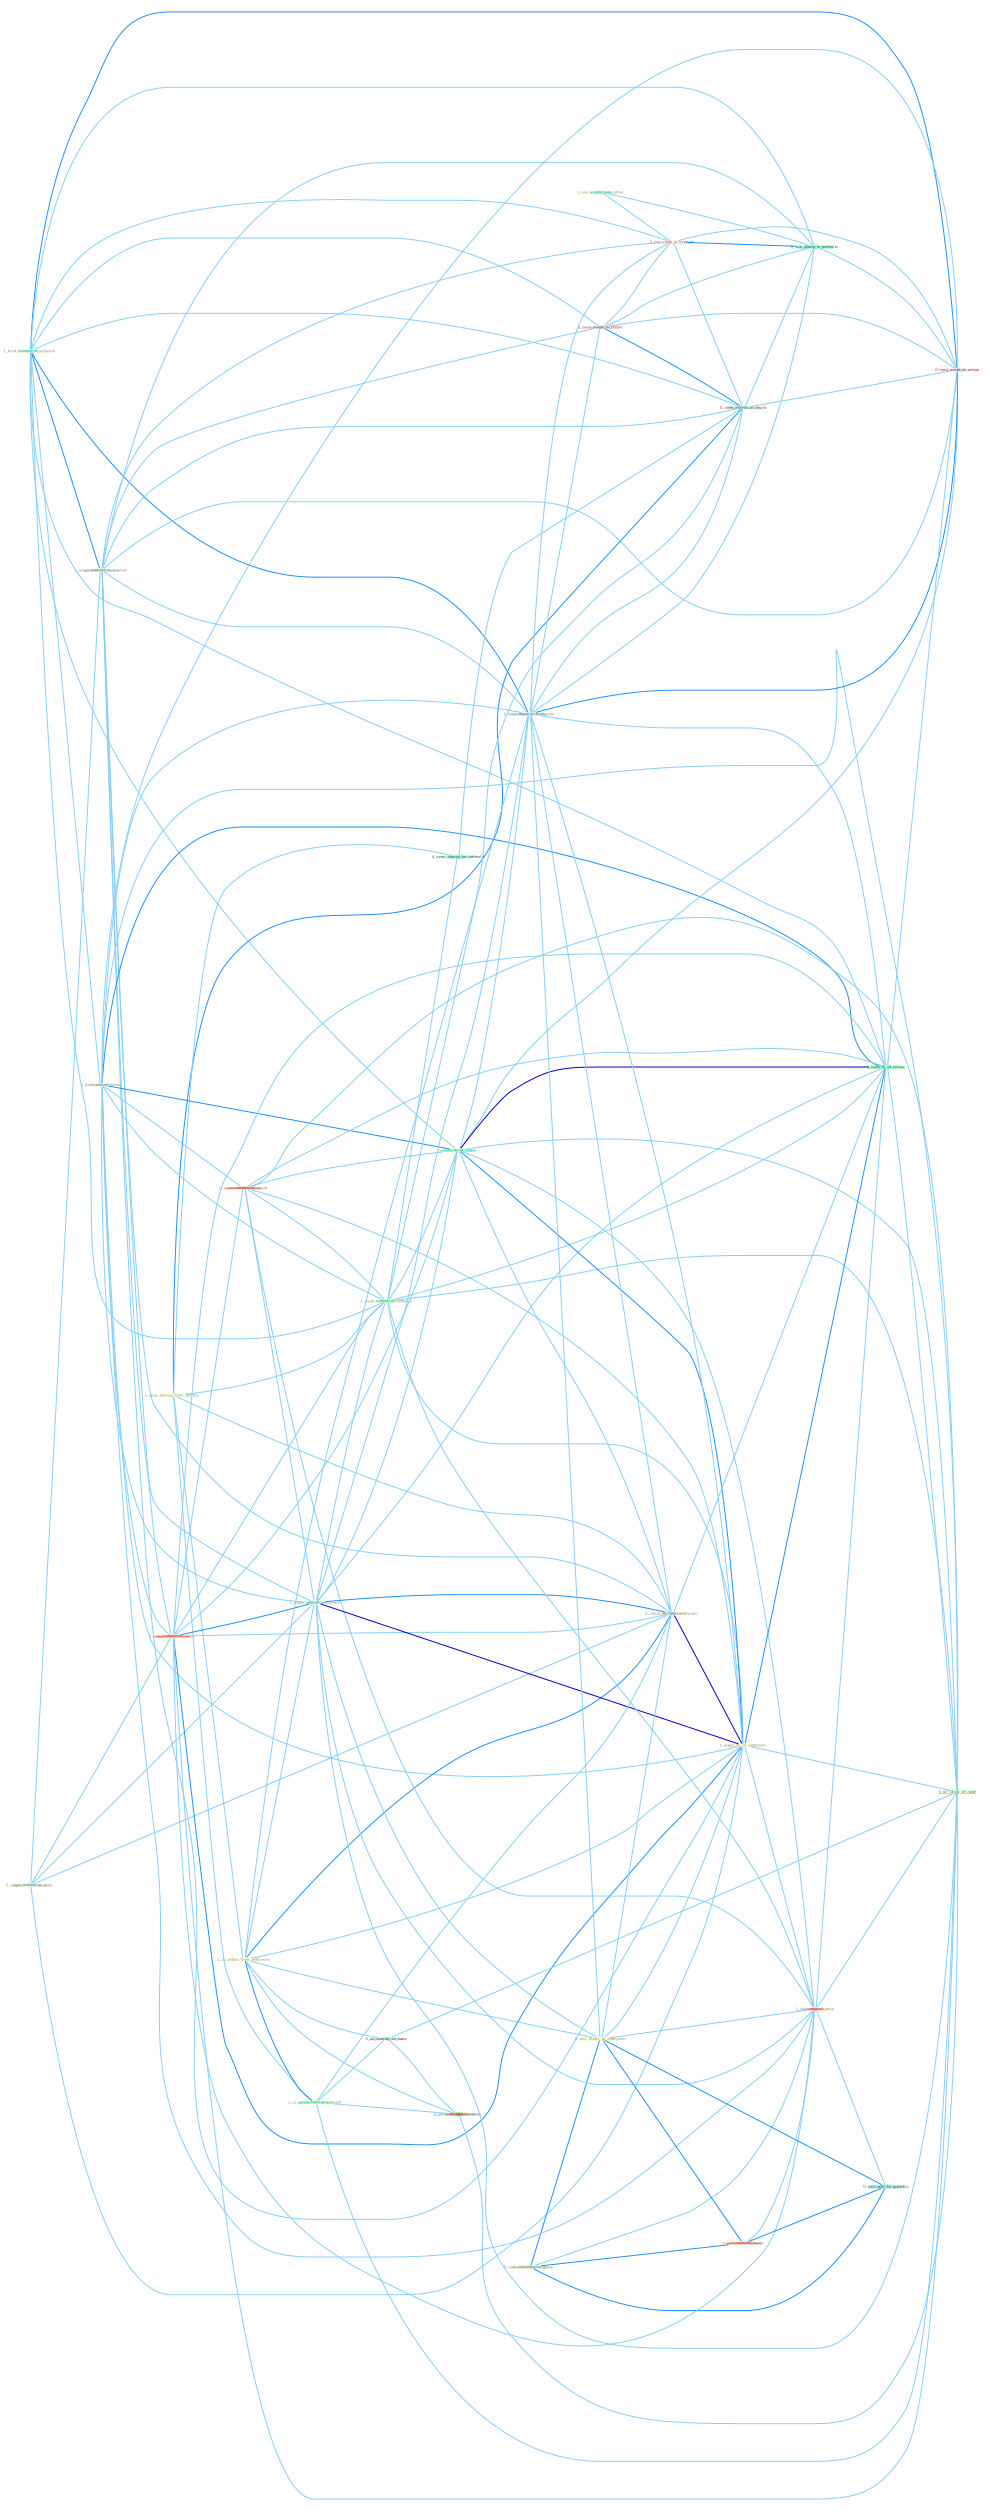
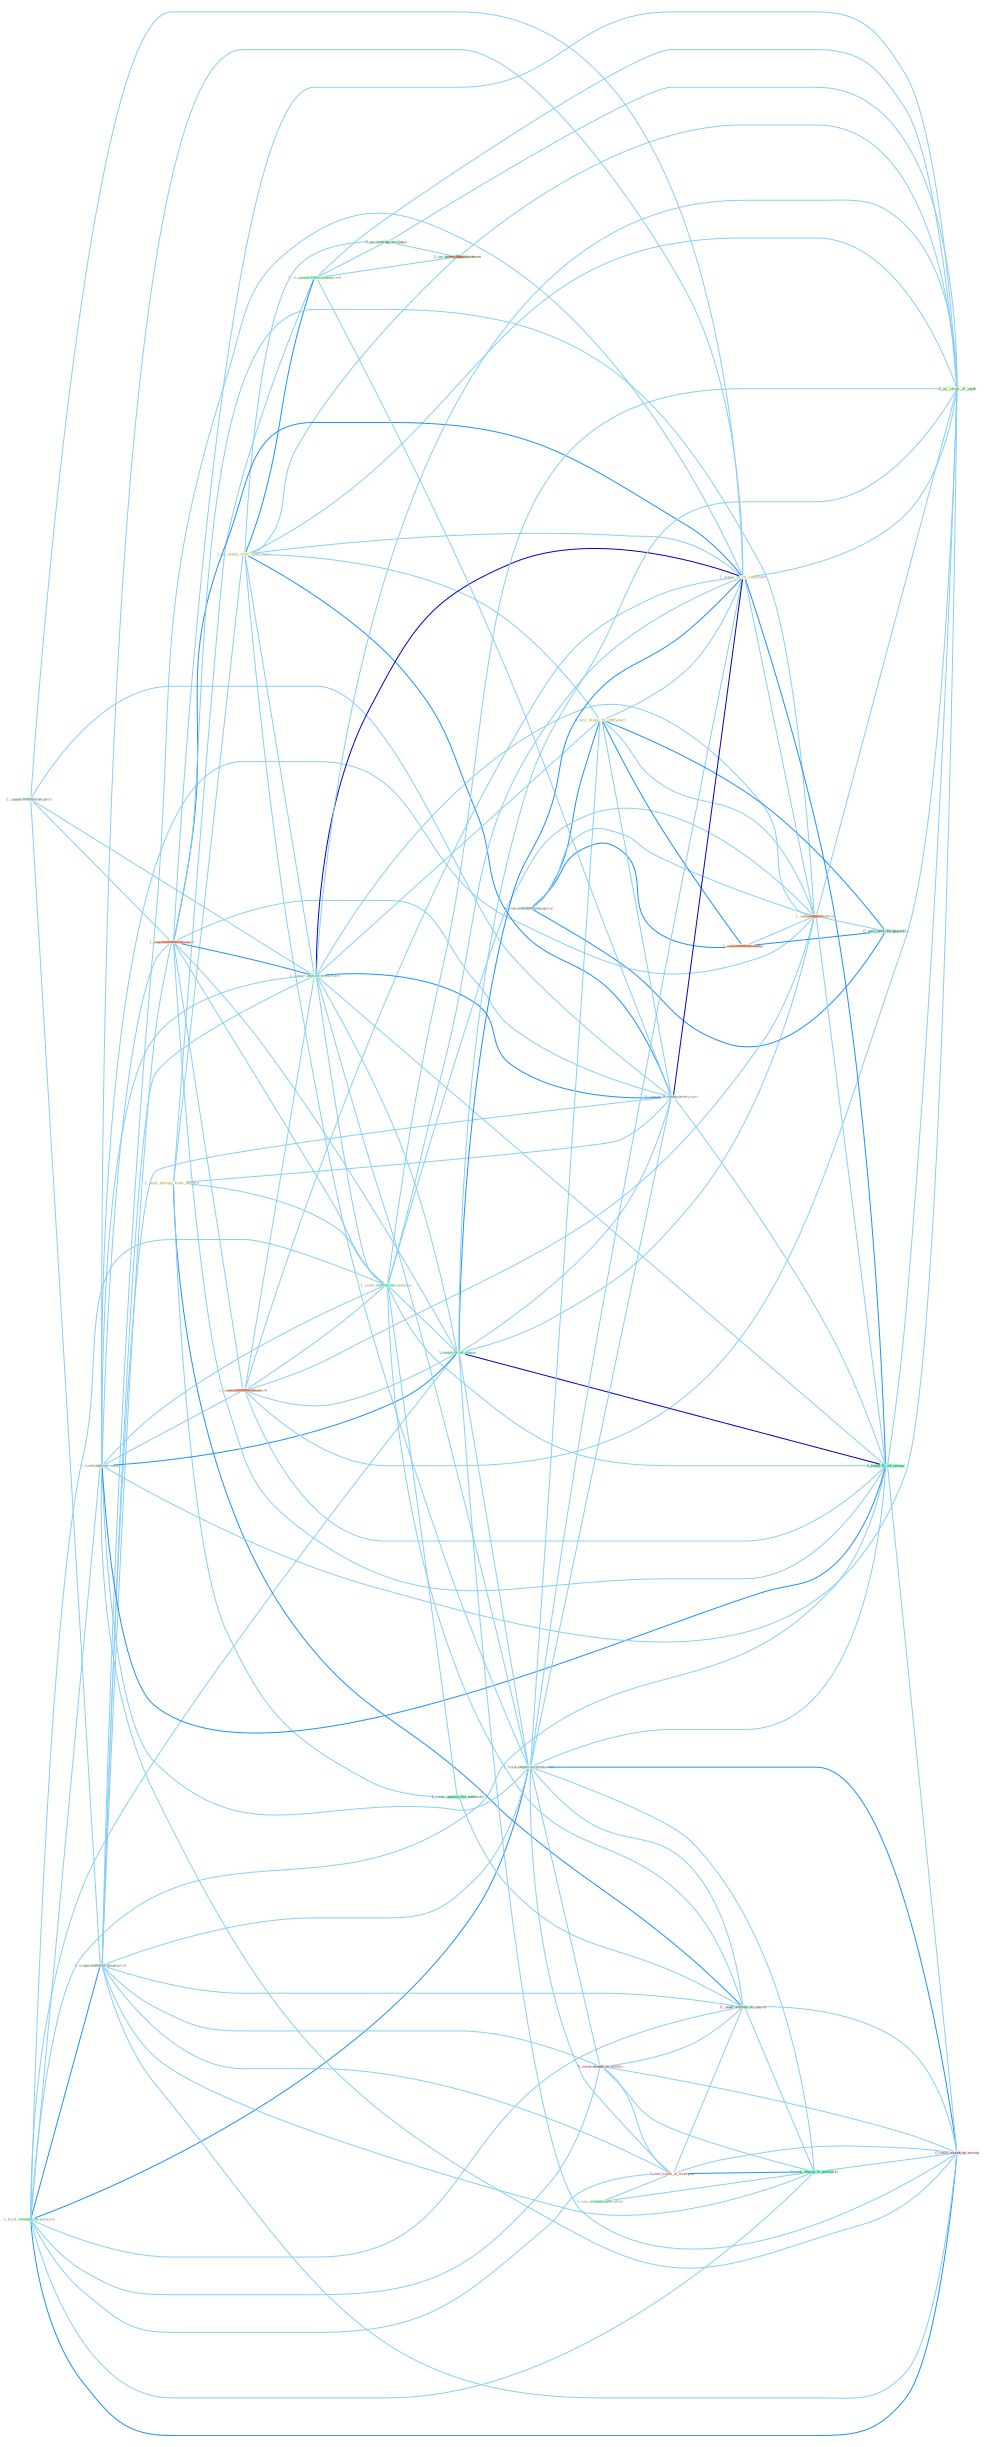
edge "1_us_stock_of_capit" -- "1_us_letter_from_entitynam": added
edge "0_seen_event_in_lifetim" -- "0_seek_increas_in_round": color #1e90ff -> #87cefa
node "4_seek_approv_for_withhold": label "4_seek_approv_for_withhold" -> "1_seek_approv_for_withhold"
